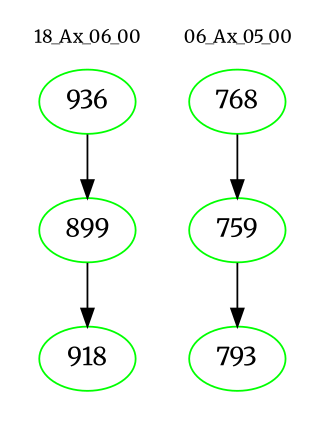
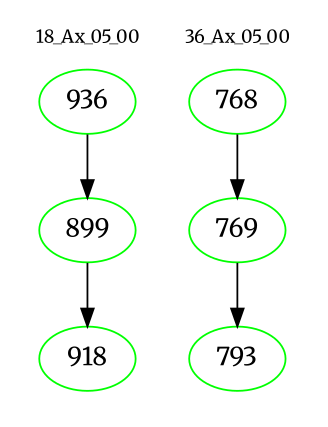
cluster "18_Ax_06_00": label "18_Ax_06_00" -> "18_Ax_05_00"
cluster "06_Ax_05_00": label "06_Ax_05_00" -> "36_Ax_05_00"
node "759": label "759" -> "769"
